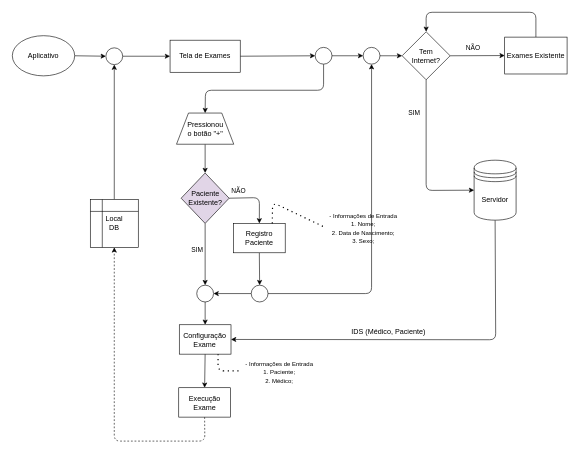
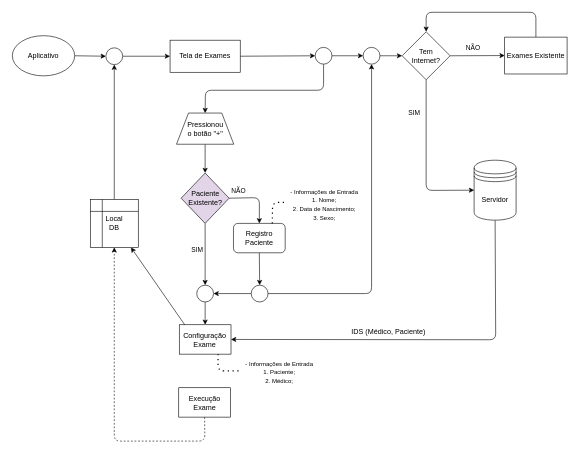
node "- Informações de Entrada 1. Nome; 2. Data de Nascimento; 3. Sexo;": moved (363, 228) -> (324, 204)
node "Registro Paciente": shape rectangle -> rounded rectangle
edge "Configuração Exame" -> "Execução Exame": now "Configuração Exame" -> "Local DB"
